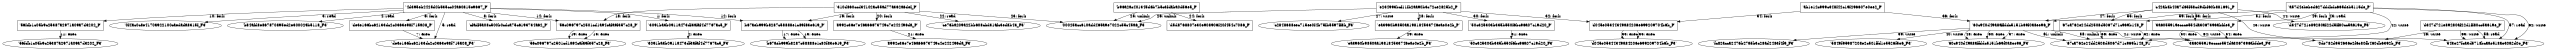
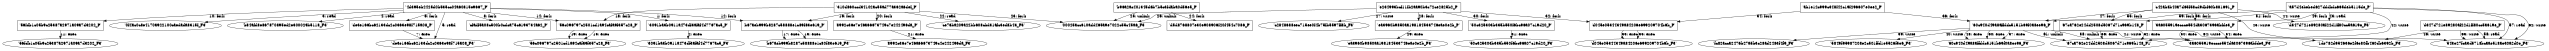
node "'d347d721e89280af22d5ff80cc5a619e_F3'": label "'d347d721e89280af22d5ff80cc5a619e_F3'" -> "'d347d721e89280af22d1ff80cc5a619e_F3'"
node "'0de782d954636e2f6e80fb460db6392b_F3'": label "'0de782d954636e2f6e80fb460db6392b_F3'" -> "'1de782d954636e2f6e80fb460db6392b_F3'"
